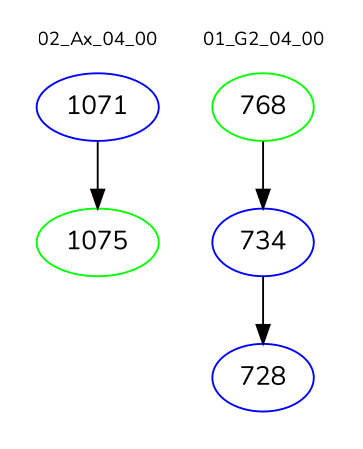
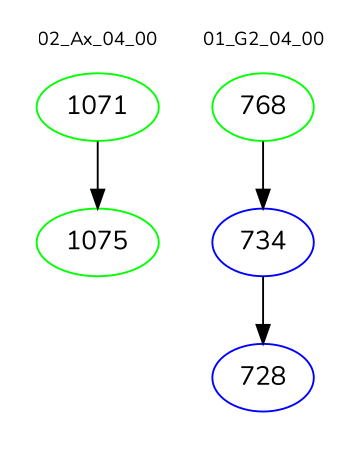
node "1071": color blue -> green
